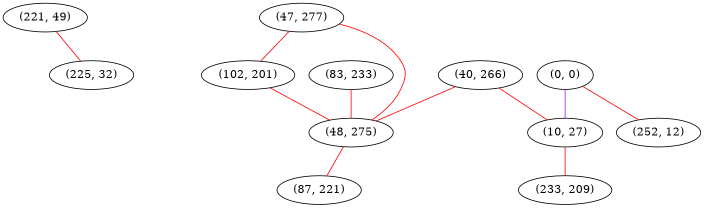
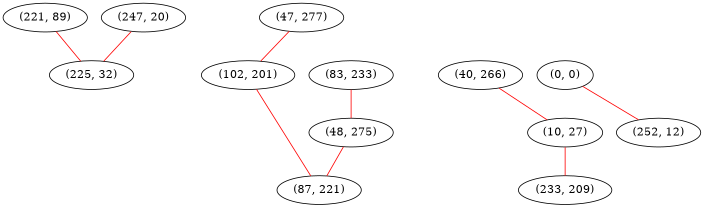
node "(221, 49)": label "(221, 49)" -> "(221, 89)"
node "(247, 20)": added
edge "(47, 277)" -- "(48, 275)": removed
edge "(102, 201)" -- "(48, 275)": now "(102, 201)" -- "(87, 221)"
edge "(40, 266)" -- "(48, 275)": removed
edge "(0, 0)" -- "(10, 27)": removed
